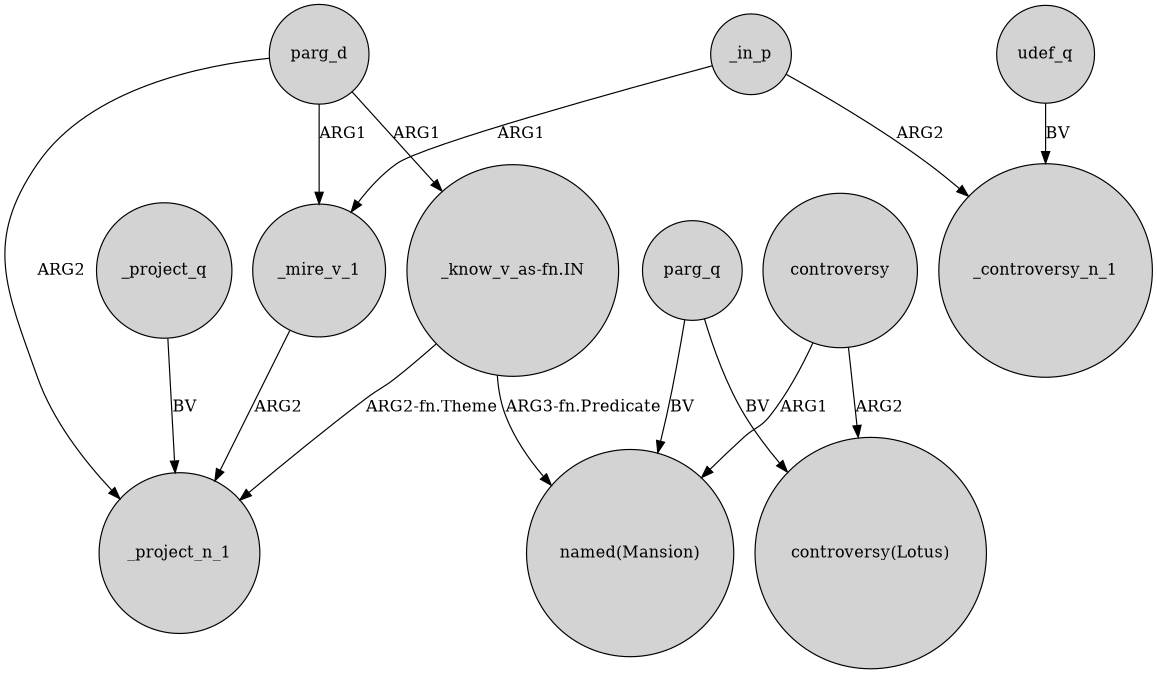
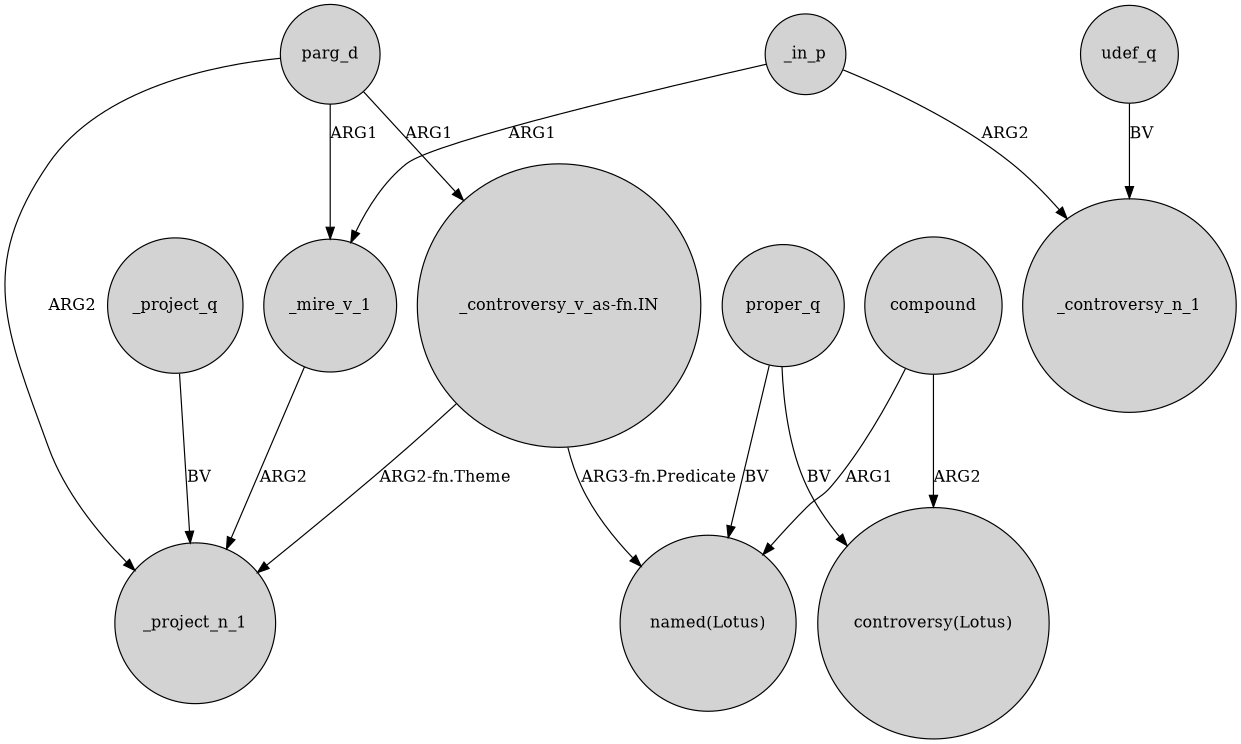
node "_know_v_as-fn.IN": label "_know_v_as-fn.IN" -> "_controversy_v_as-fn.IN"
node "parg_q": label "parg_q" -> "proper_q"
node "controversy": label "controversy" -> "compound"
node "named(Mansion)": label "named(Mansion)" -> "named(Lotus)"
